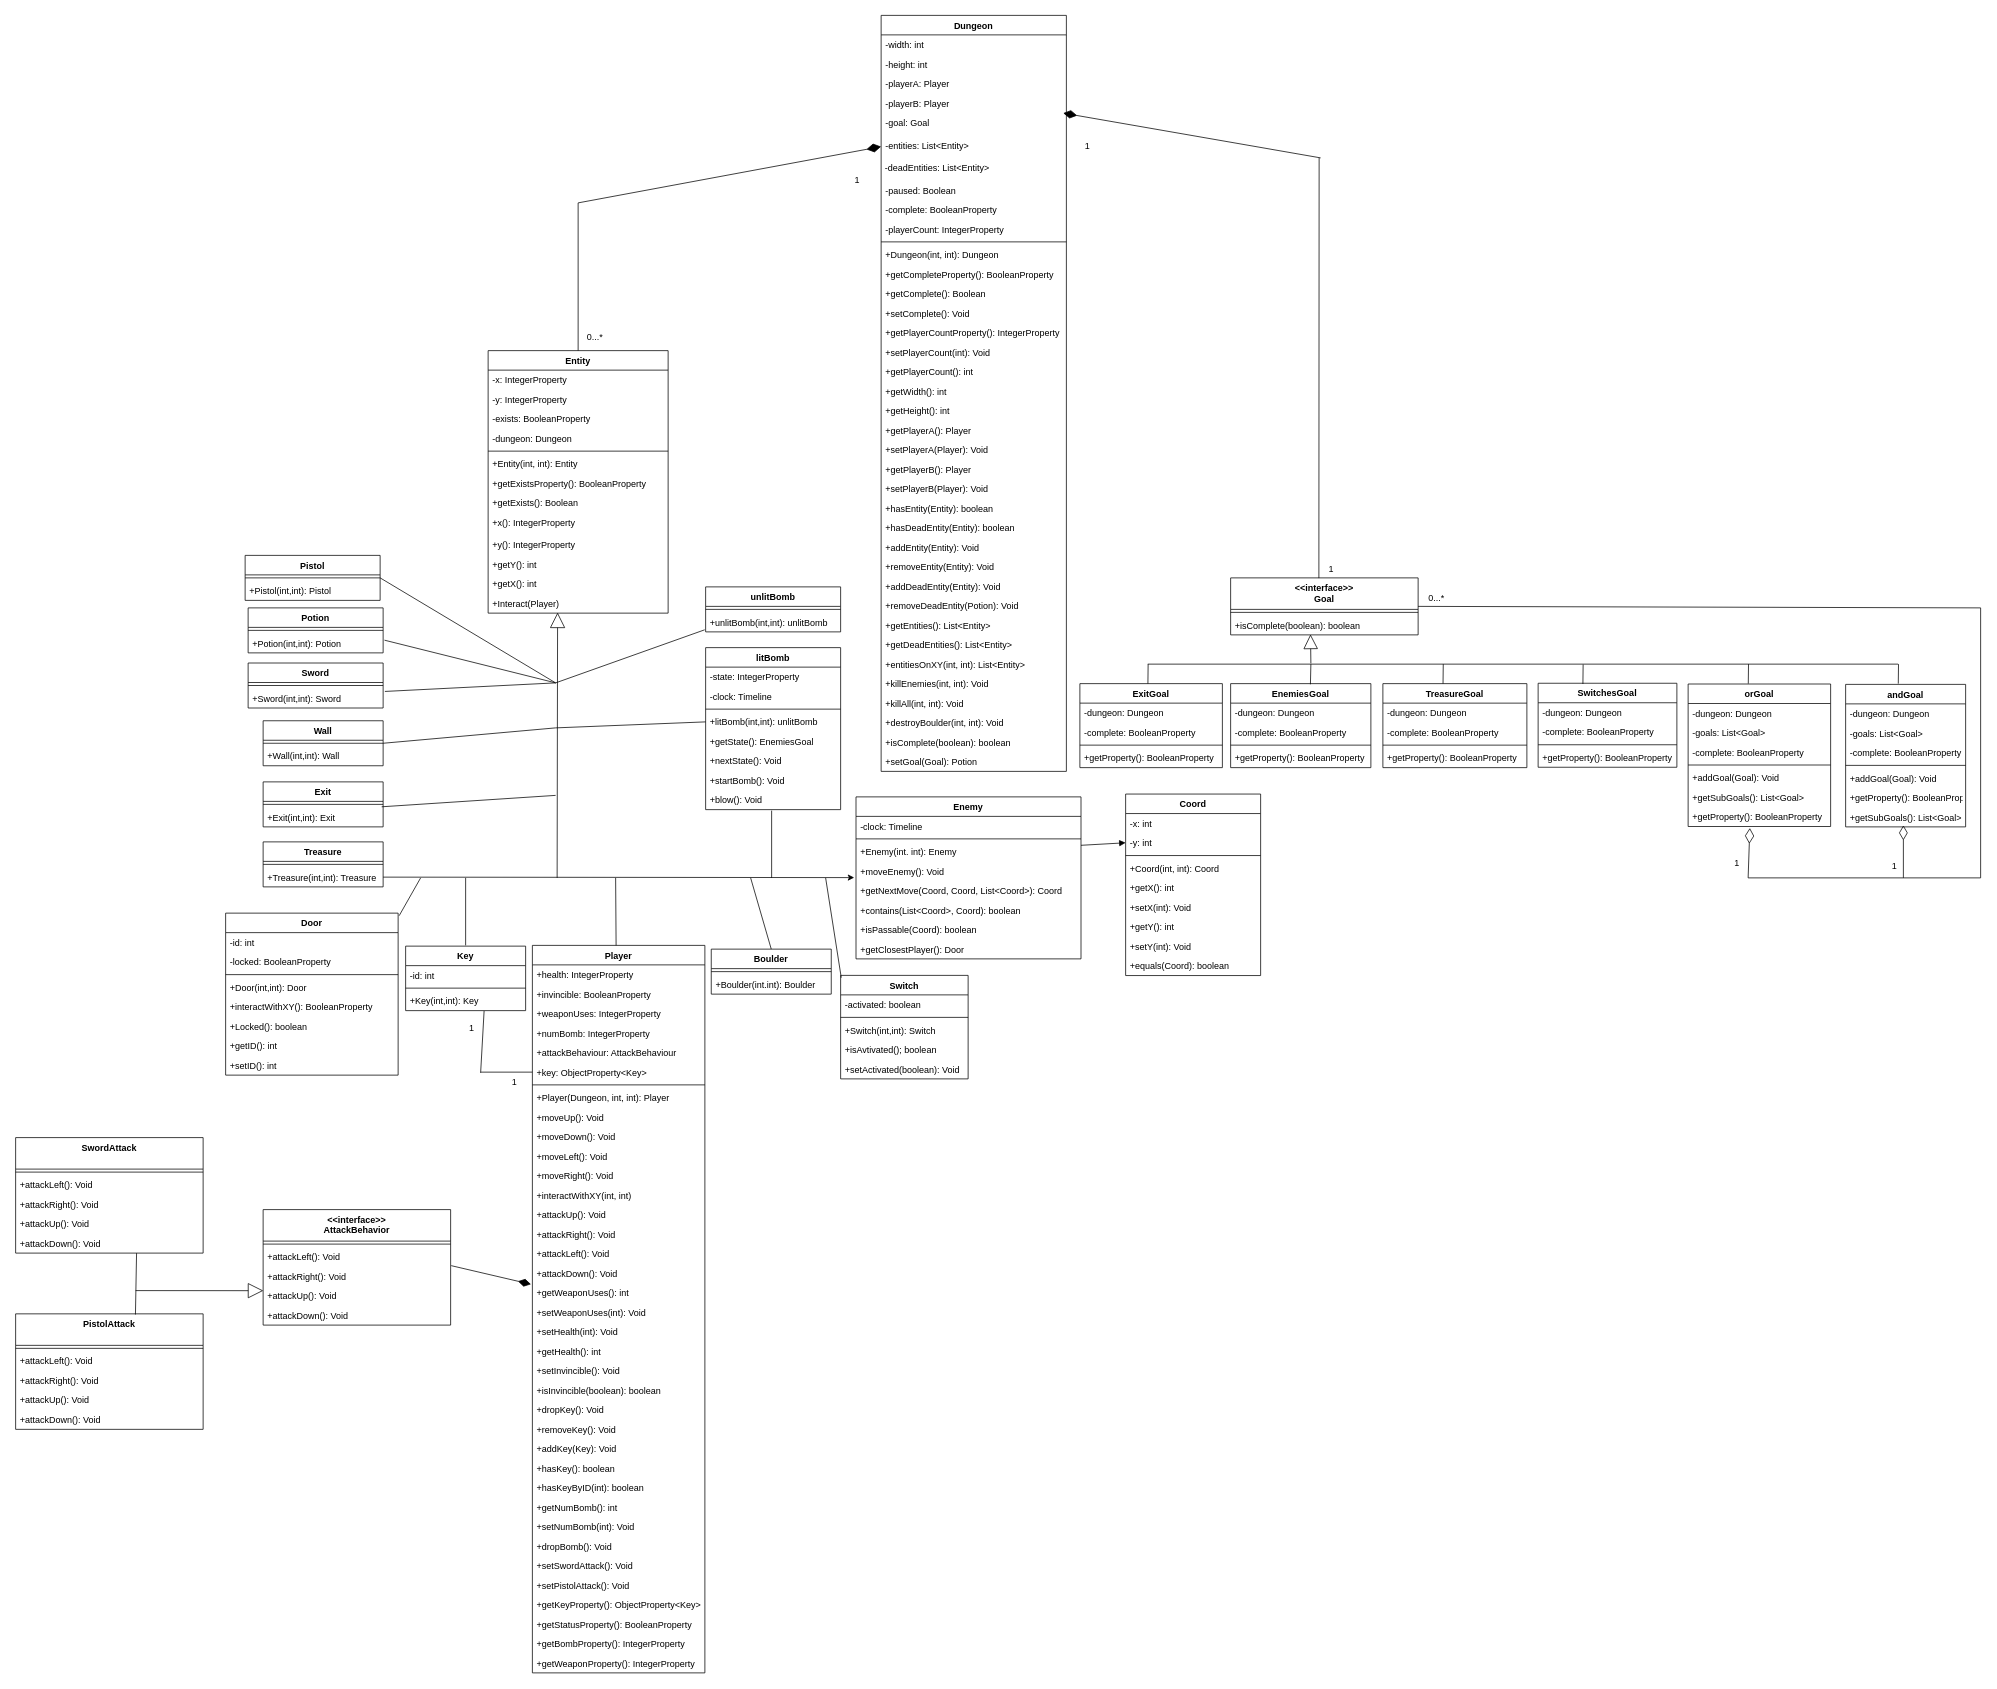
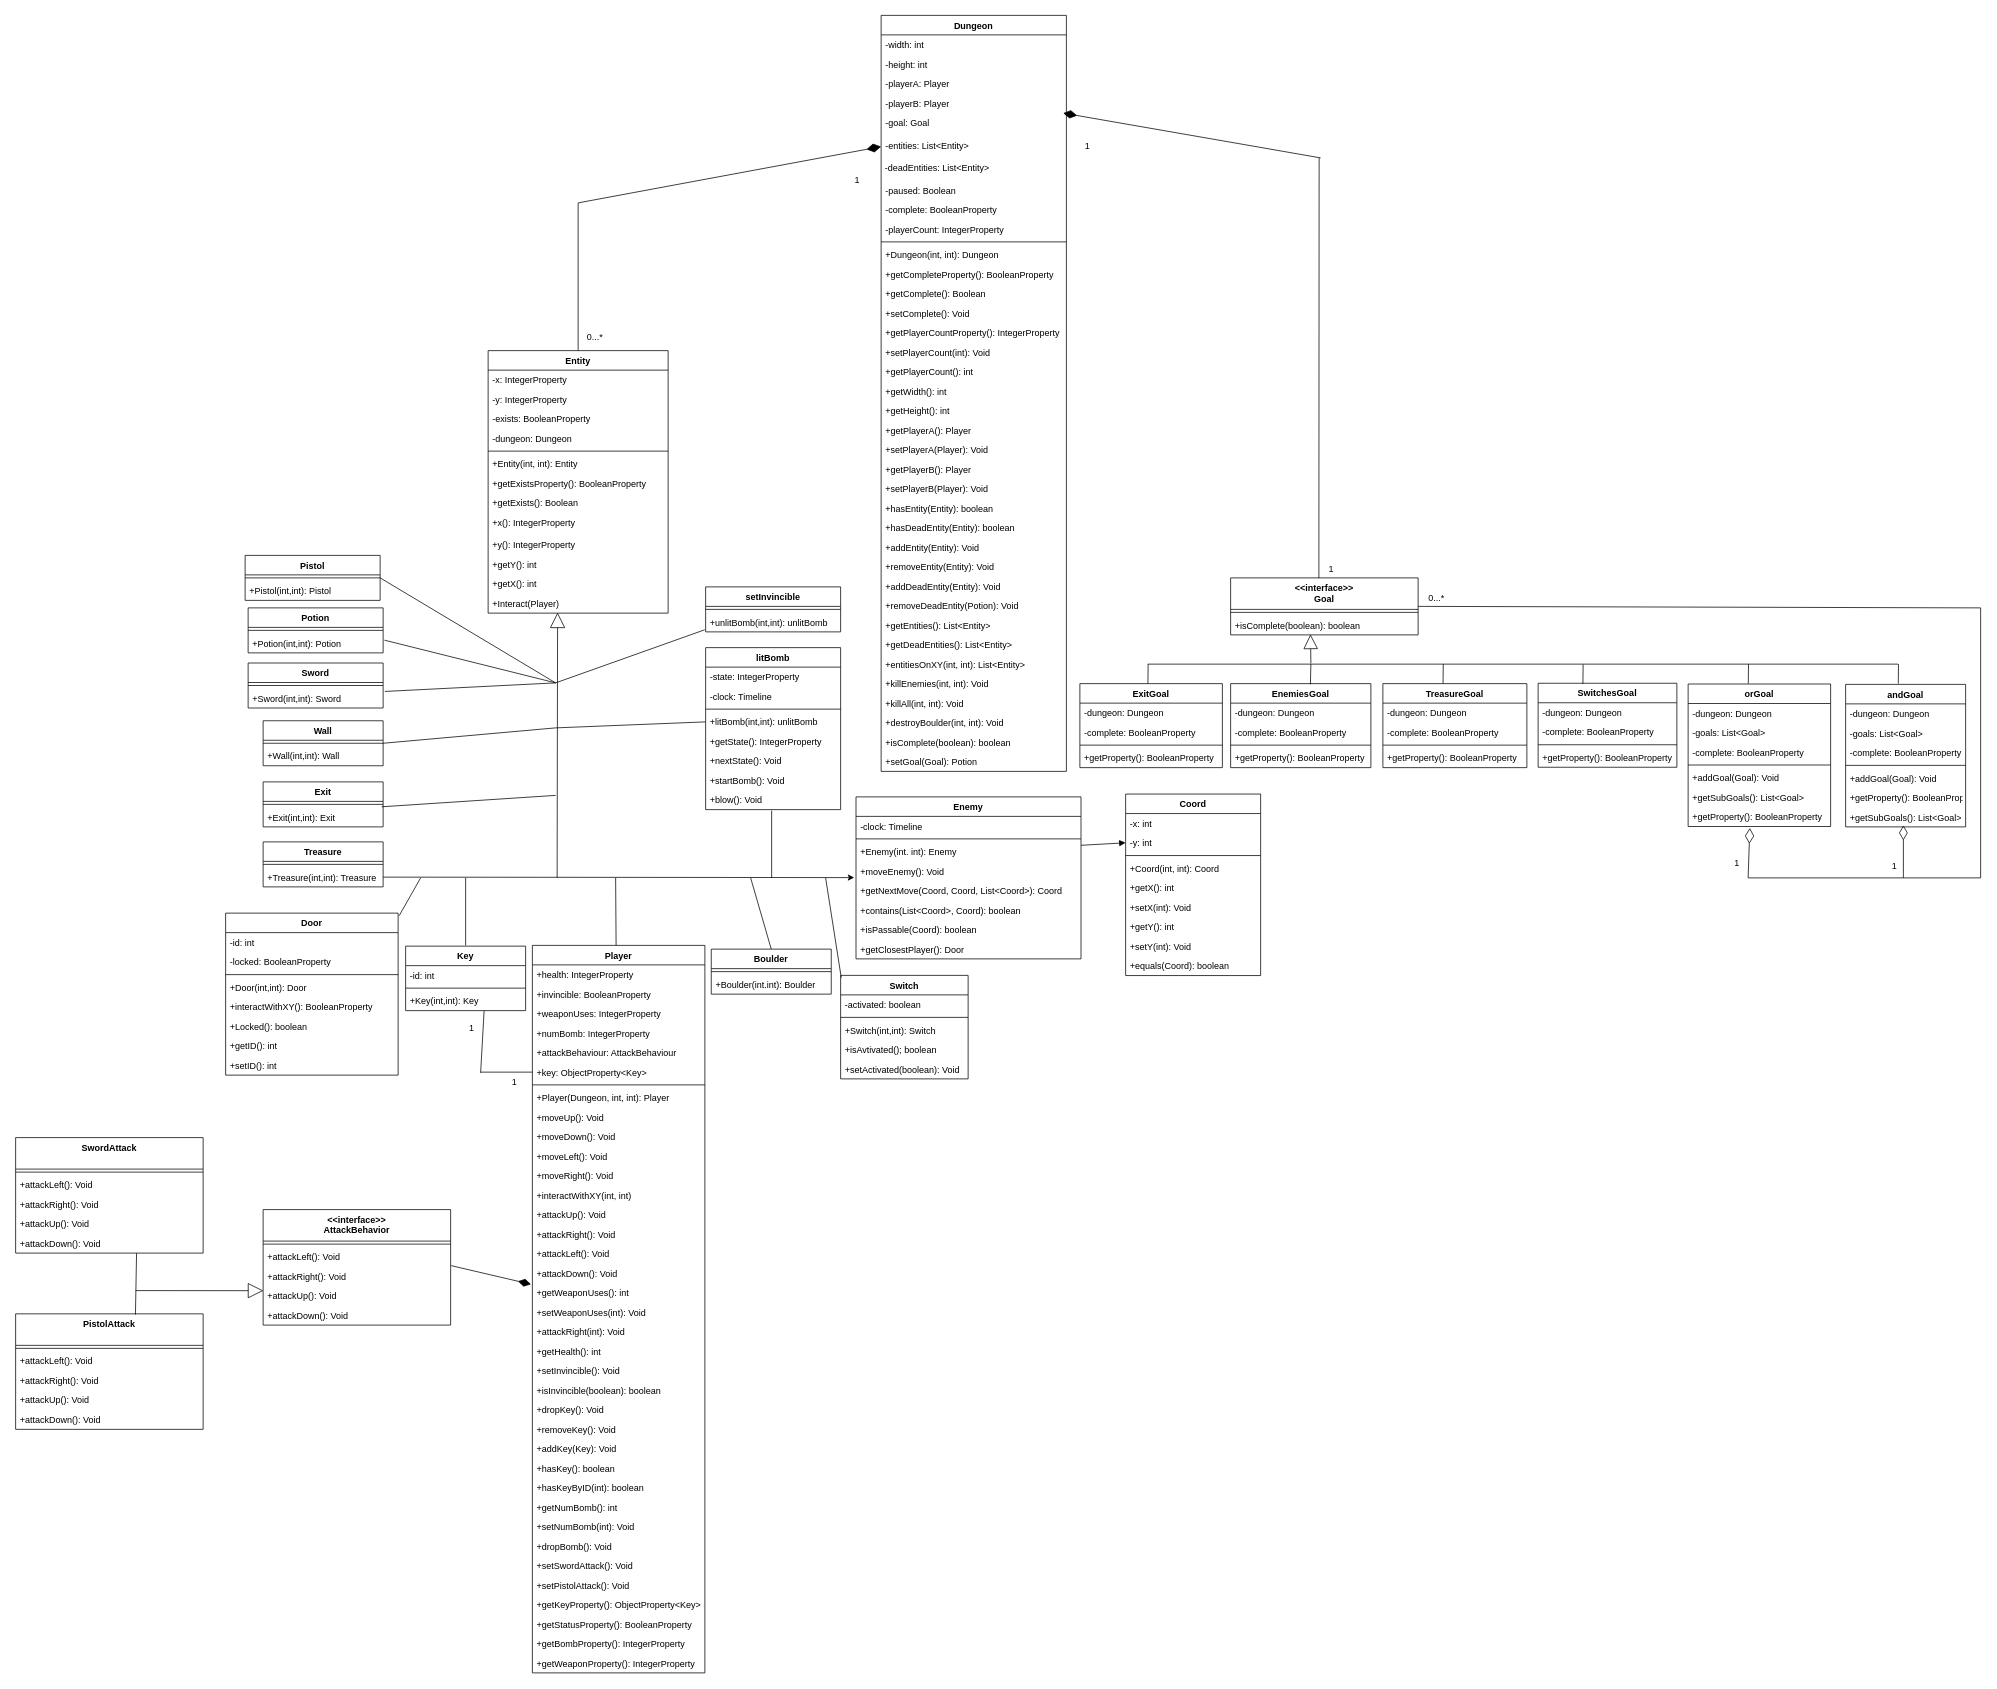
node "unlitBomb": label "unlitBomb" -> "setInvincible"
node "+getState(): EnemiesGoal": label "+getState(): EnemiesGoal" -> "+getState(): IntegerProperty"
node "+setHealth(int): Void": label "+setHealth(int): Void" -> "+attackRight(int): Void"
